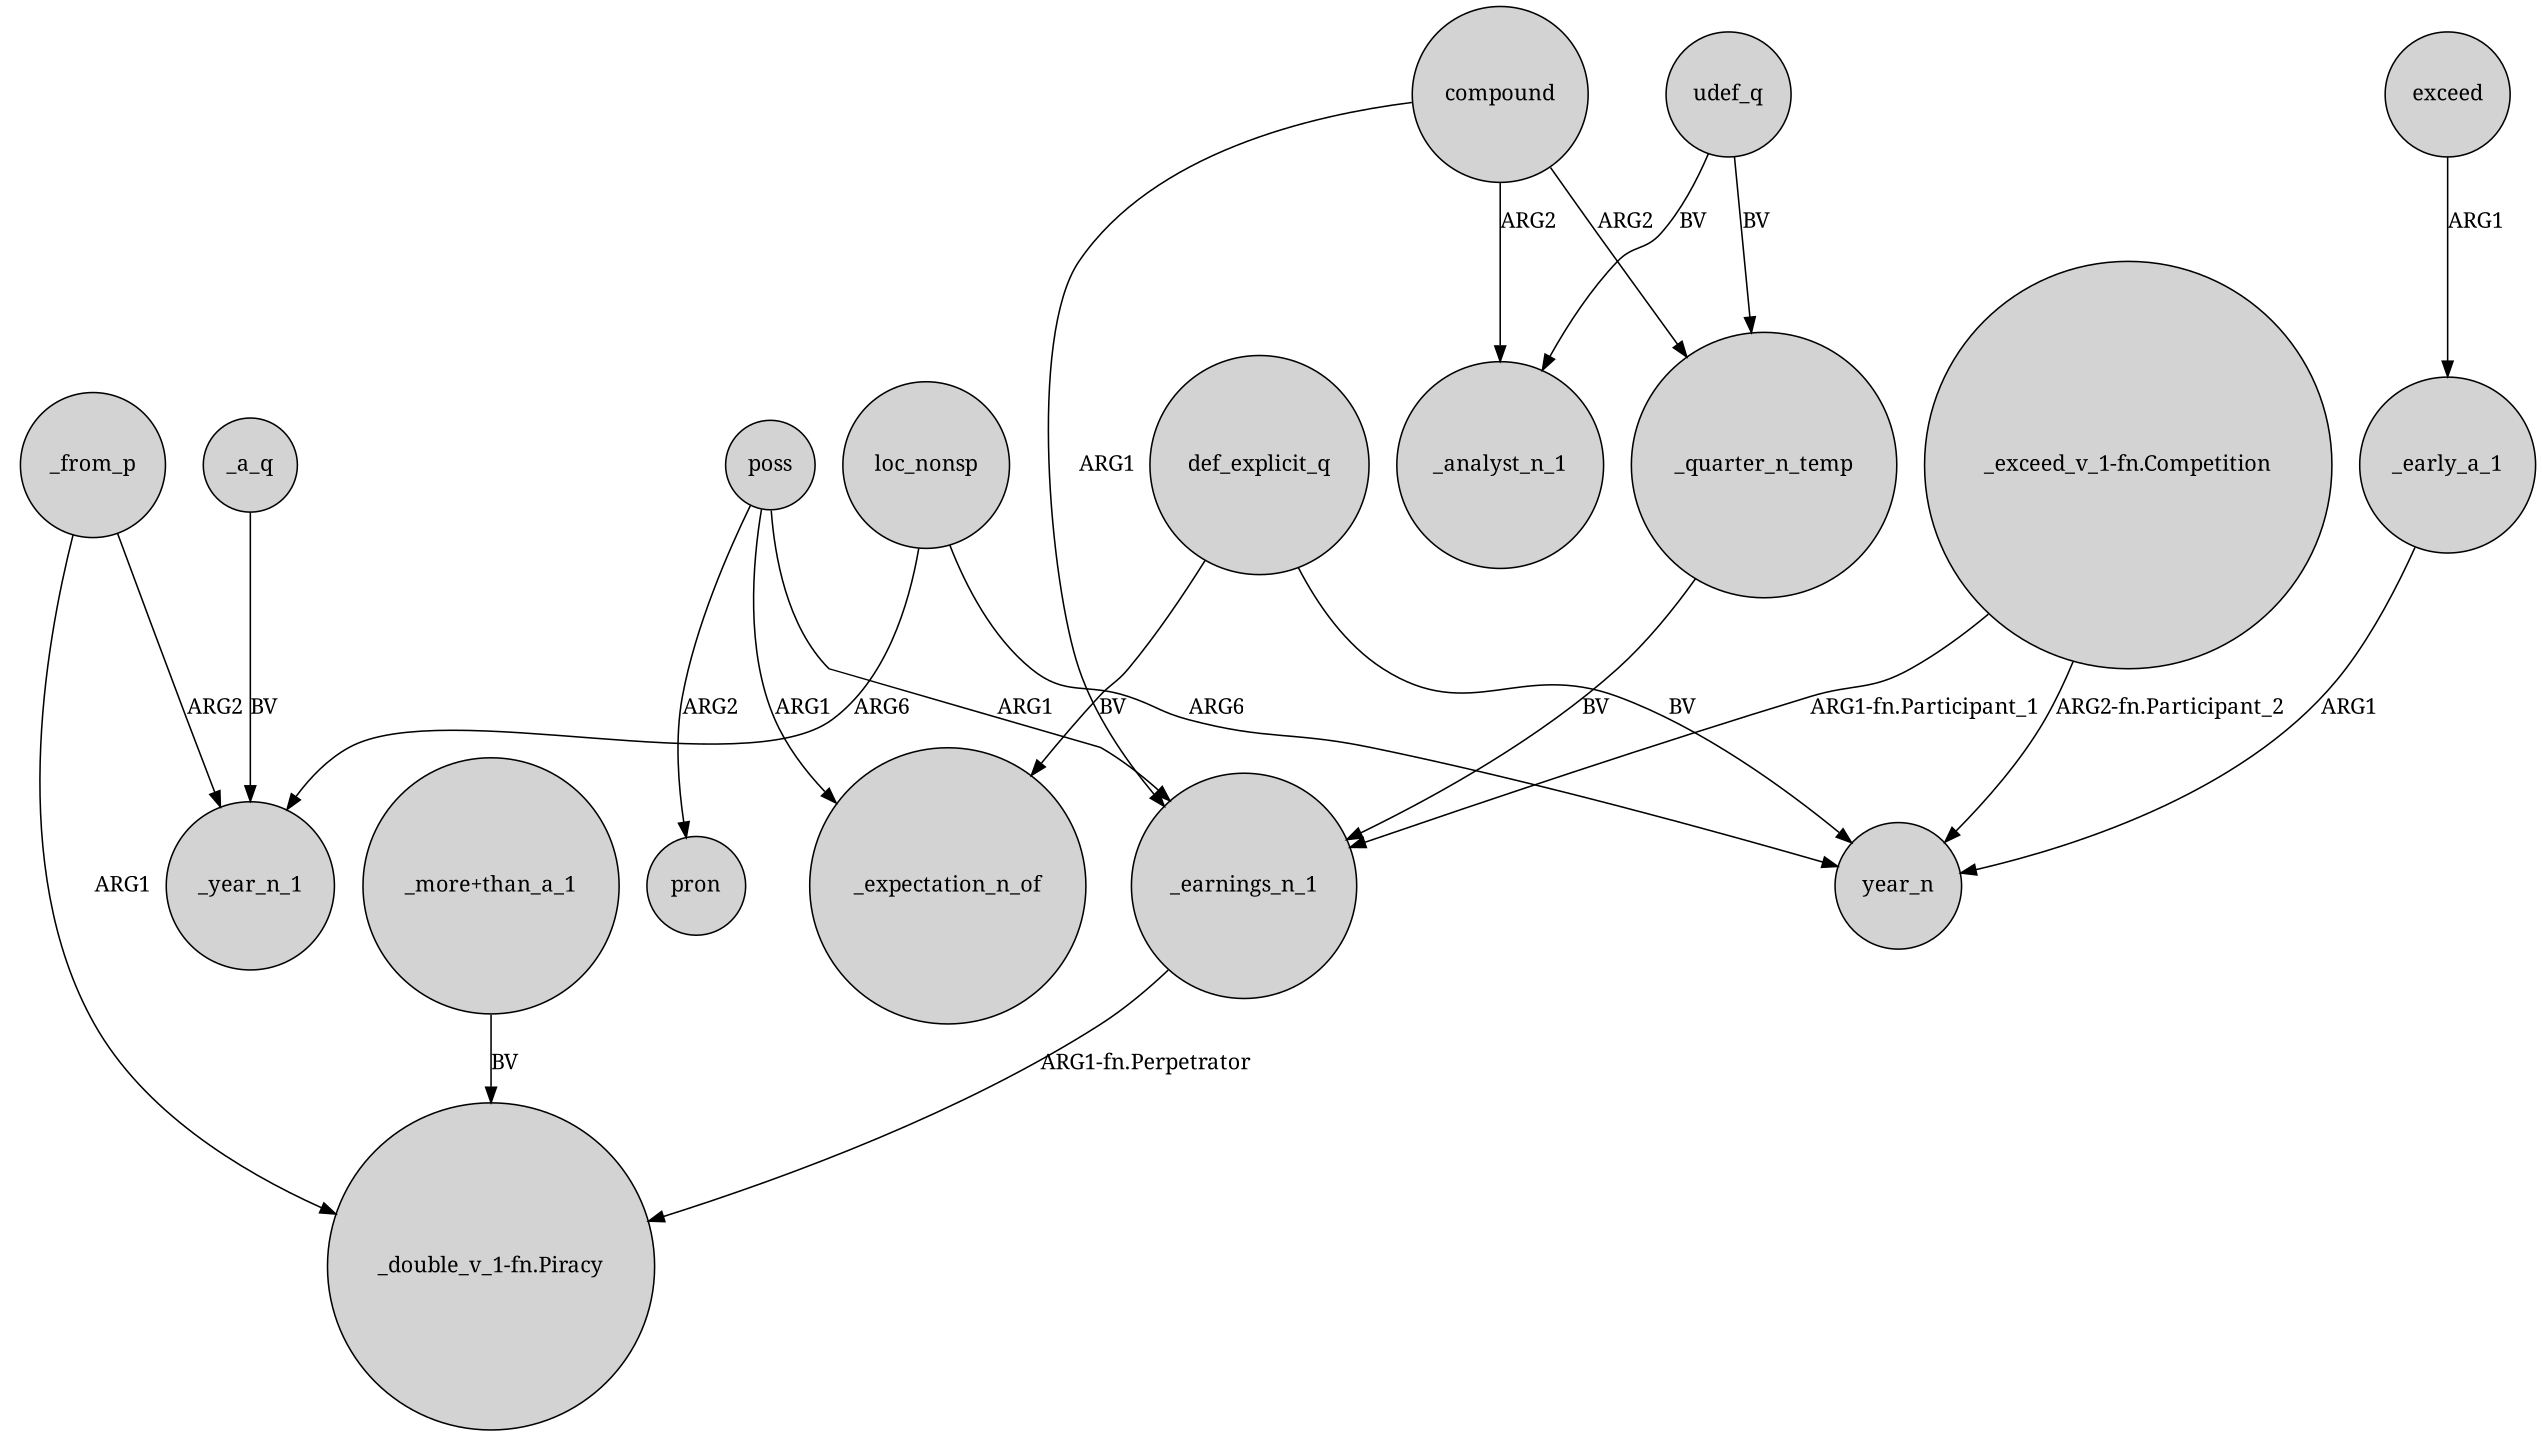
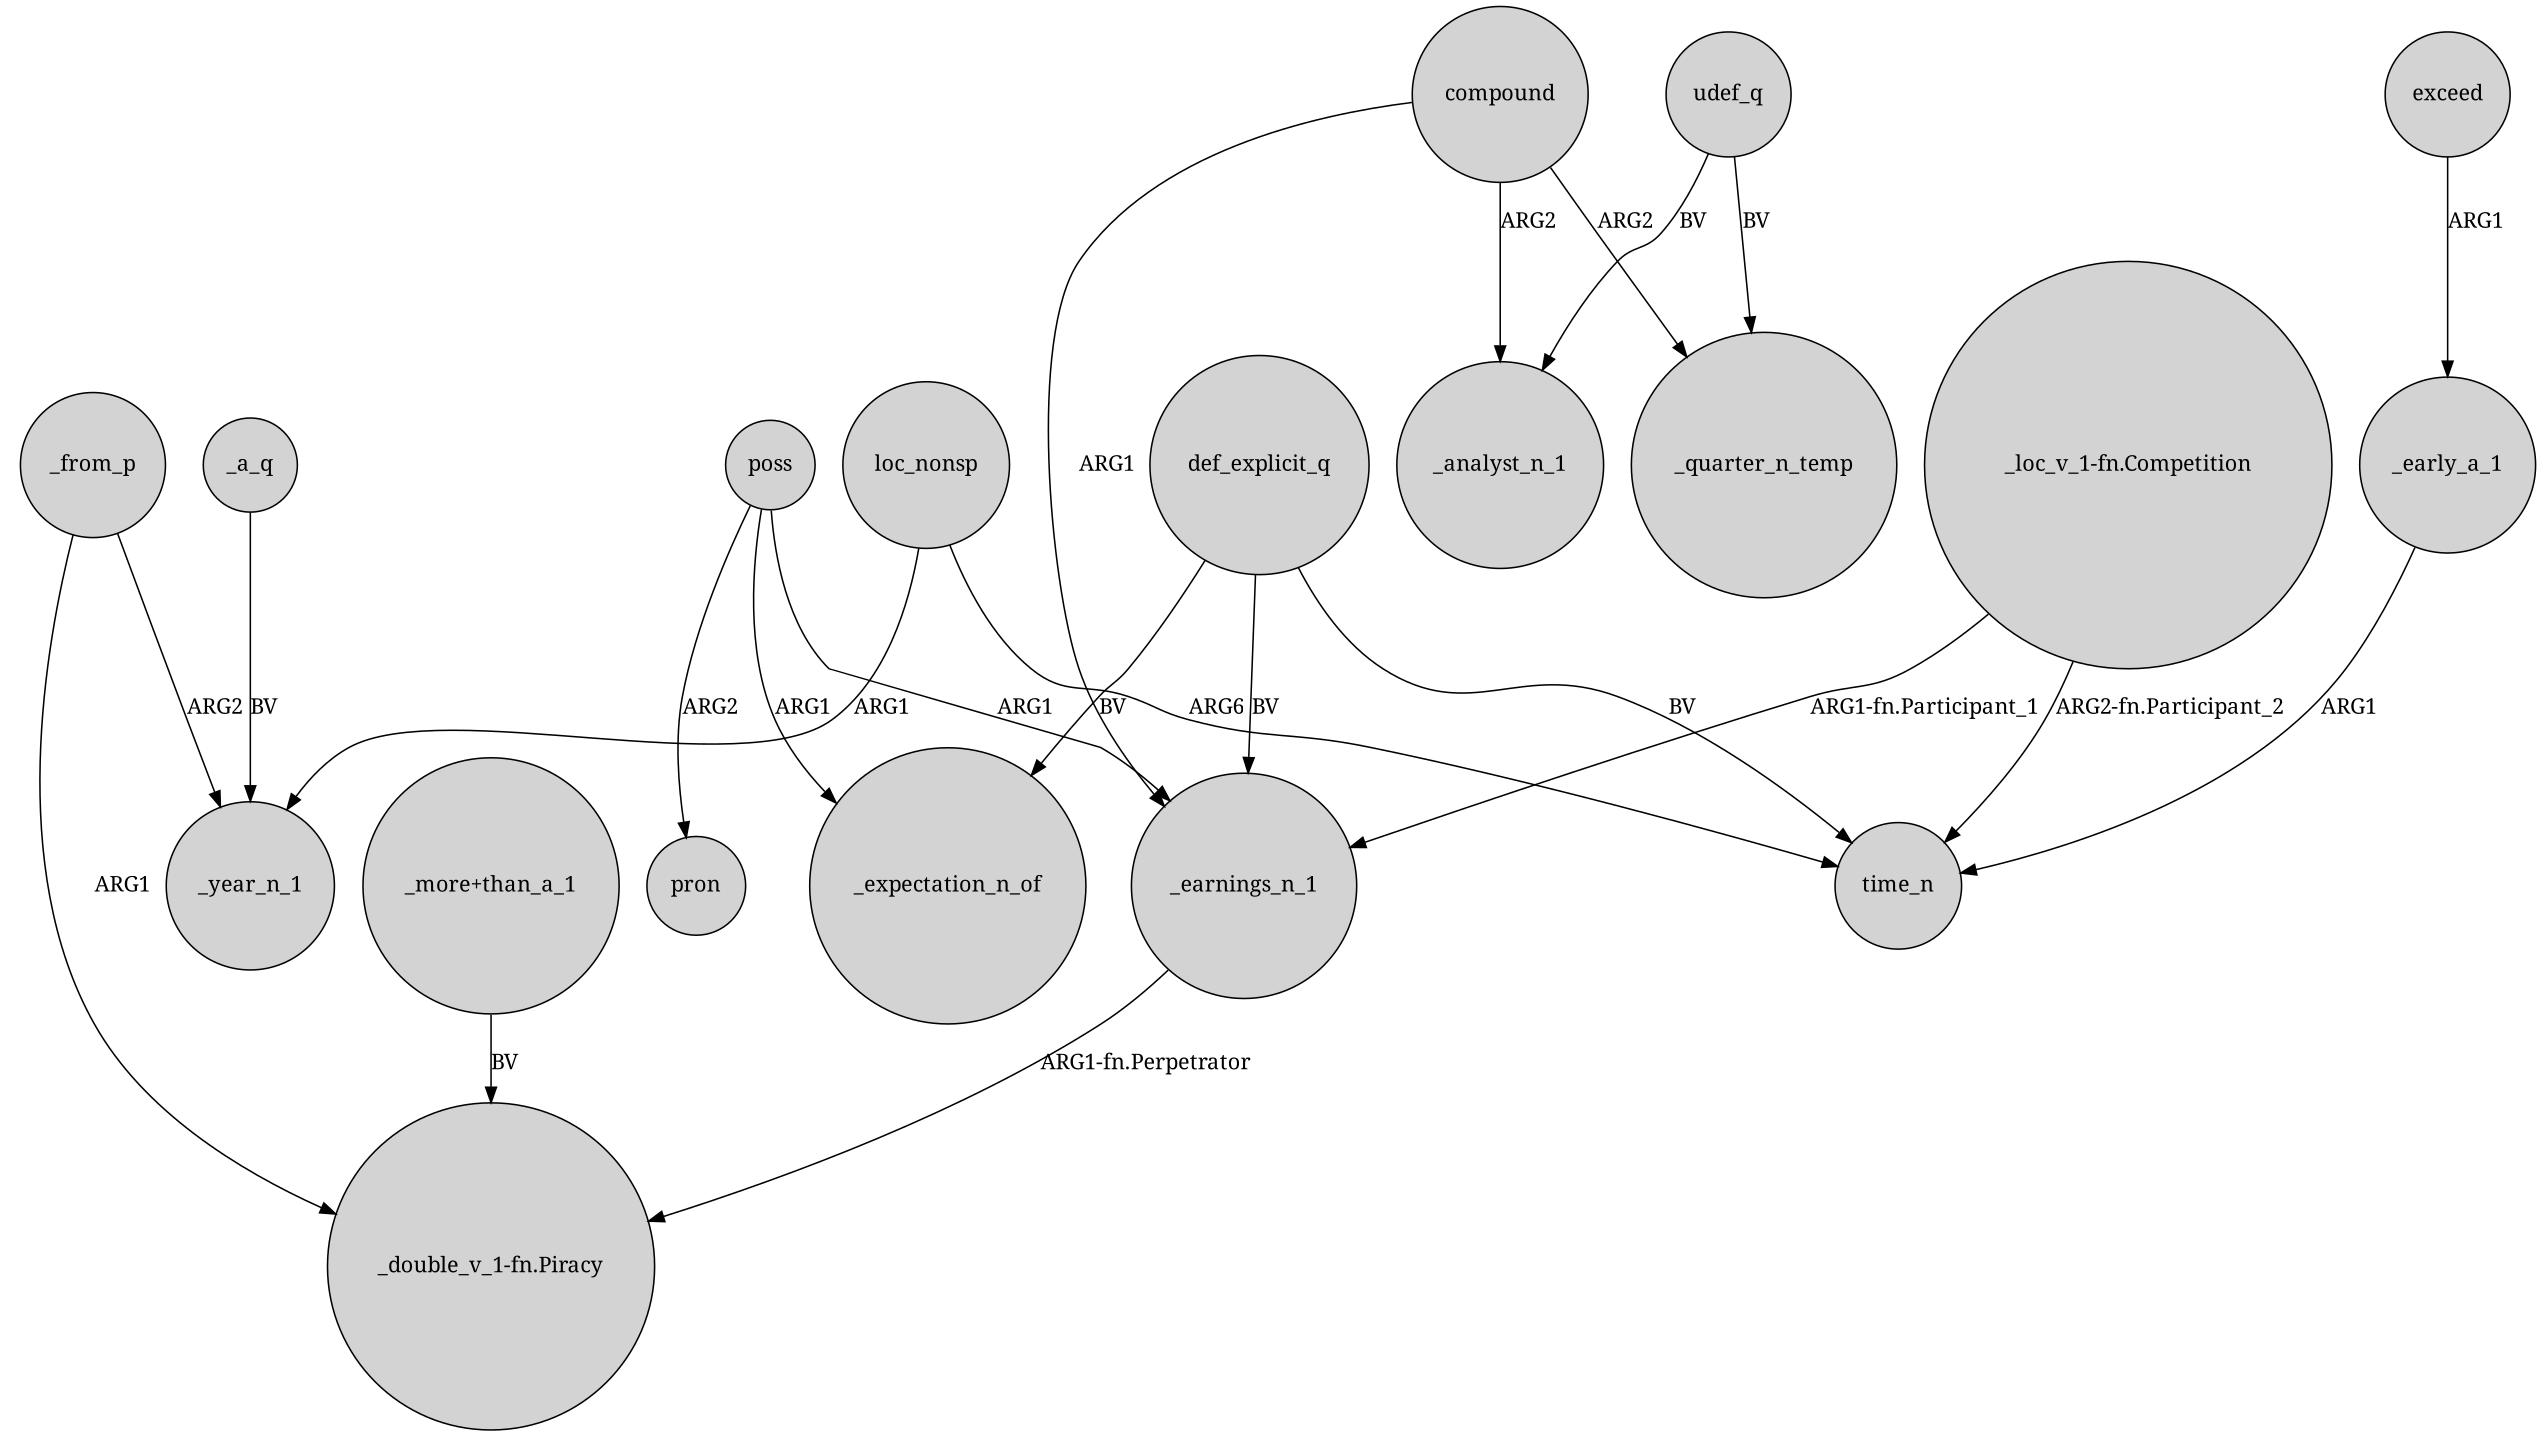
node "_exceed_v_1-fn.Competition": label "_exceed_v_1-fn.Competition" -> "_loc_v_1-fn.Competition"
edge "loc_nonsp" -> "_year_n_1": label "ARG6" -> "ARG1"
edge "_quarter_n_temp" -> "_earnings_n_1": now "def_explicit_q" -> "_earnings_n_1"
node "year_n": label "year_n" -> "time_n"
